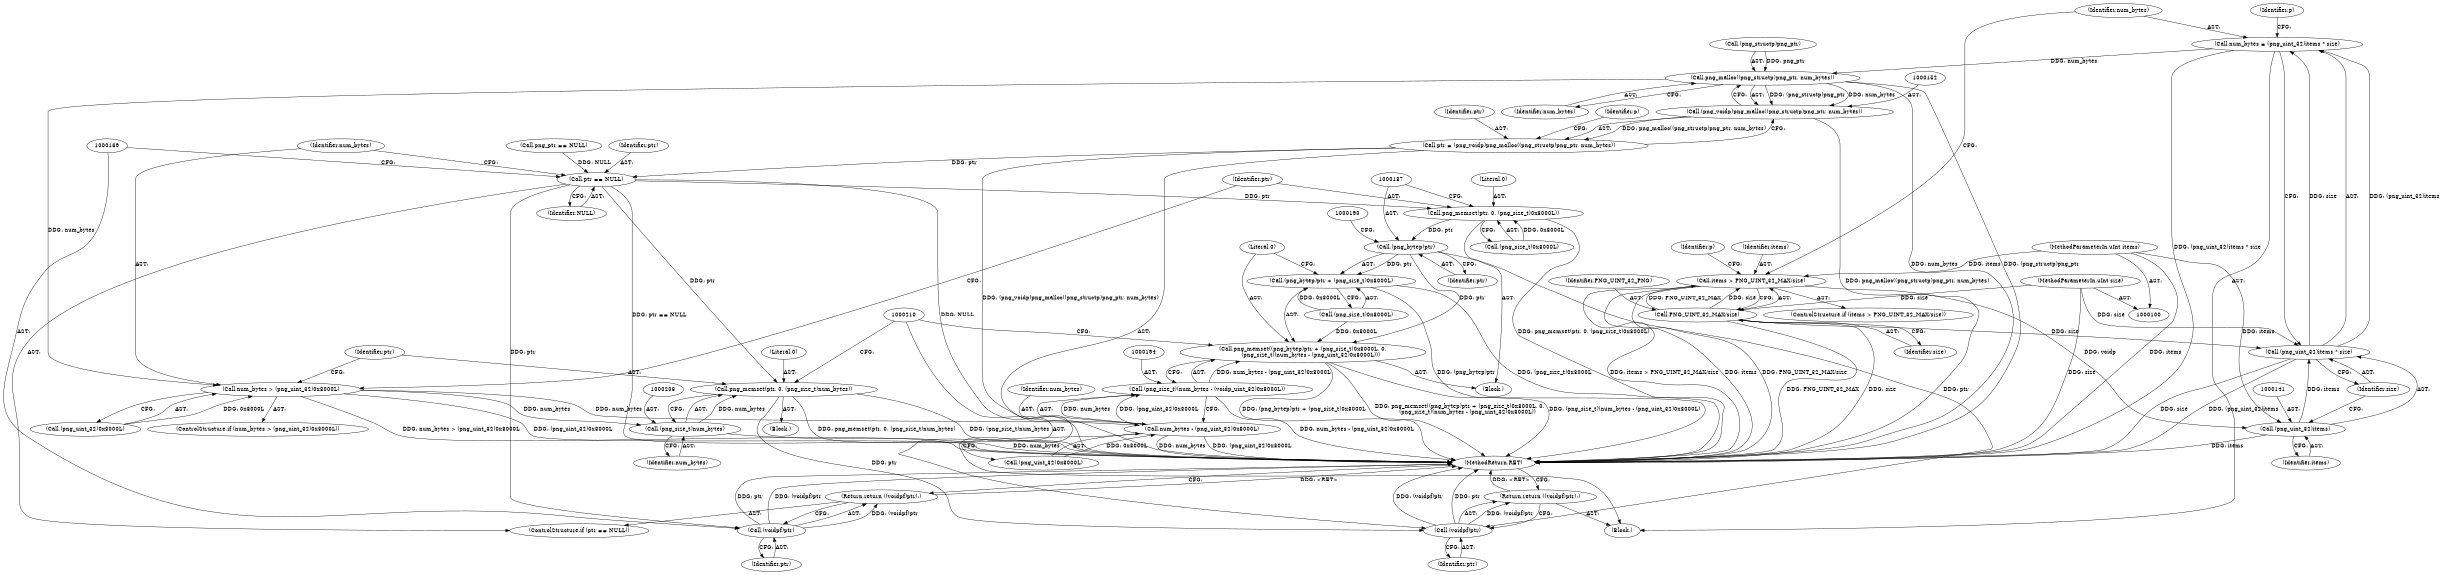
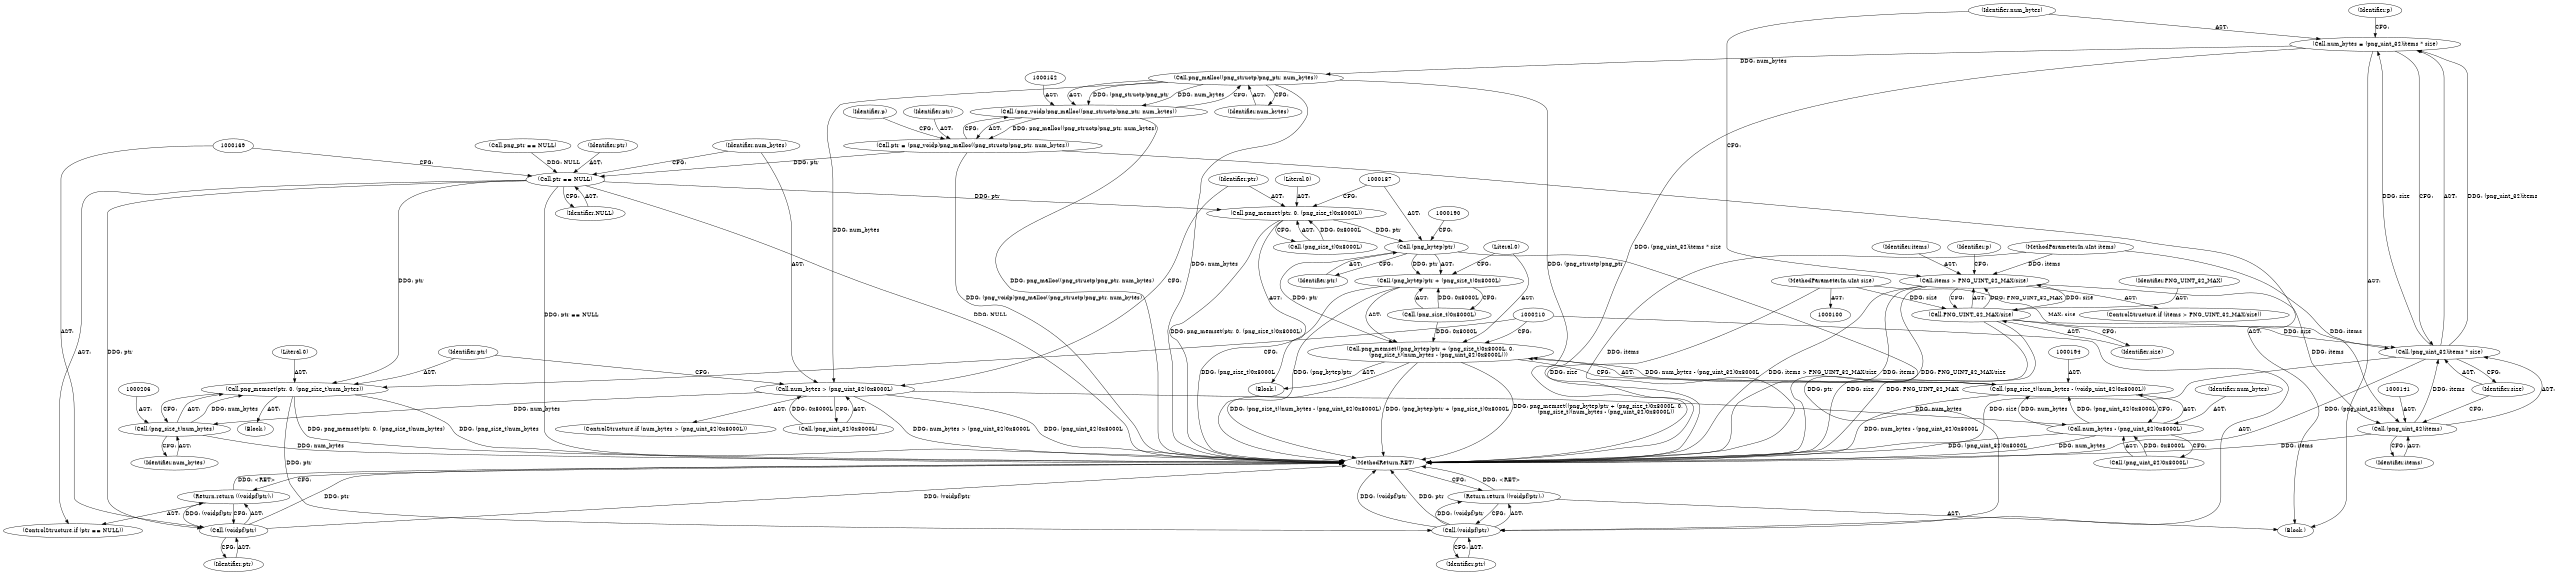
node "(Call,(png_structp)png_ptr)": removed
edge "(MethodParameterIn,uInt items)" -> "1000100": removed, label "AST:"
node "(Identifier,PNG_UINT_32_PNG)": label "(Identifier,PNG_UINT_32_PNG)" -> "(Identifier,PNG_UINT_32_MAX)"
edge "(MethodParameterIn,uInt size)" -> "(Call,(png_uint_32)items * size)": label "DDG: size" -> "MAX: size"
edge "(Call,items > PNG_UINT_32_MAX/size)" -> "(Call,(png_uint_32)items)": label "DDG: voidp" -> "DDG: items"
